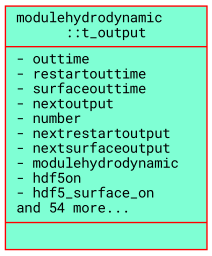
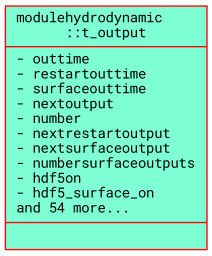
node "modulehydrodynamic": text "- modulehydrodynamic" -> "- numbersurfaceoutputs"
